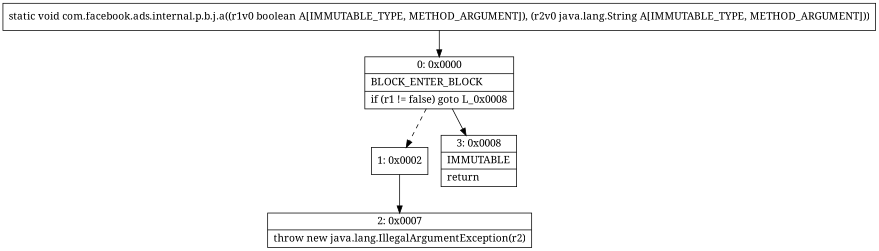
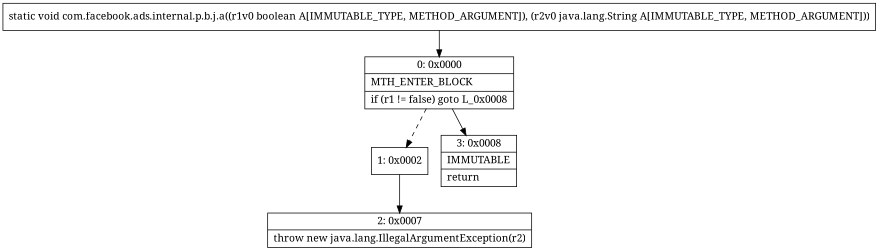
node "0: 0x0000": text "BLOCK_ENTER_BLOCK" -> "MTH_ENTER_BLOCK"
